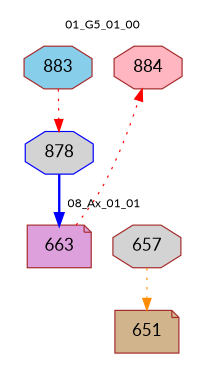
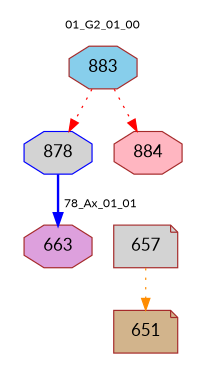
cluster "01_G5_01_00": label "01_G5_01_00" -> "01_G2_01_00"
edge "663" -> "884": now "883" -> "884"
cluster "08_Ax_01_01": label "08_Ax_01_01" -> "78_Ax_01_01"
node "663": shape note -> octagon
node "657": shape octagon -> note
